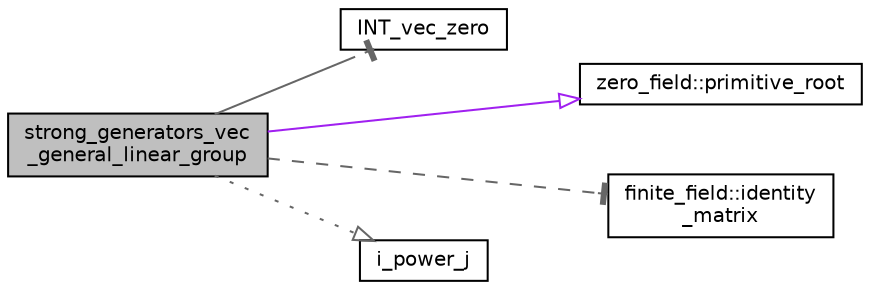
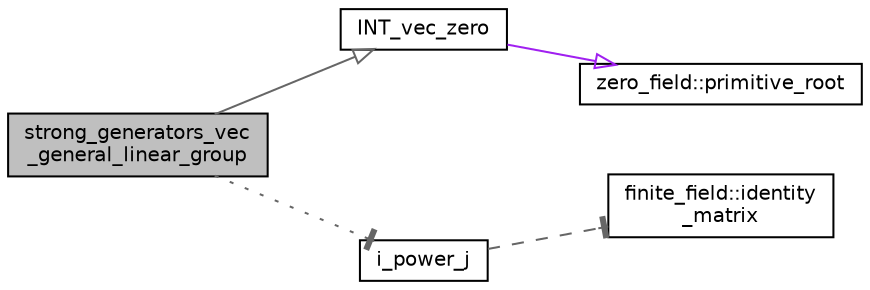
edge "strong_generators_vec _general_linear_group" -> "INT_vec_zero": arrowhead tee -> onormal
edge "strong_generators_vec _general_linear_group" -> "zero_field::primitive_root": now "INT_vec_zero" -> "zero_field::primitive_root"
edge "strong_generators_vec _general_linear_group" -> "finite_field::identity _matrix": now "i_power_j" -> "finite_field::identity _matrix"
edge "strong_generators_vec _general_linear_group" -> "i_power_j": arrowhead onormal -> tee
